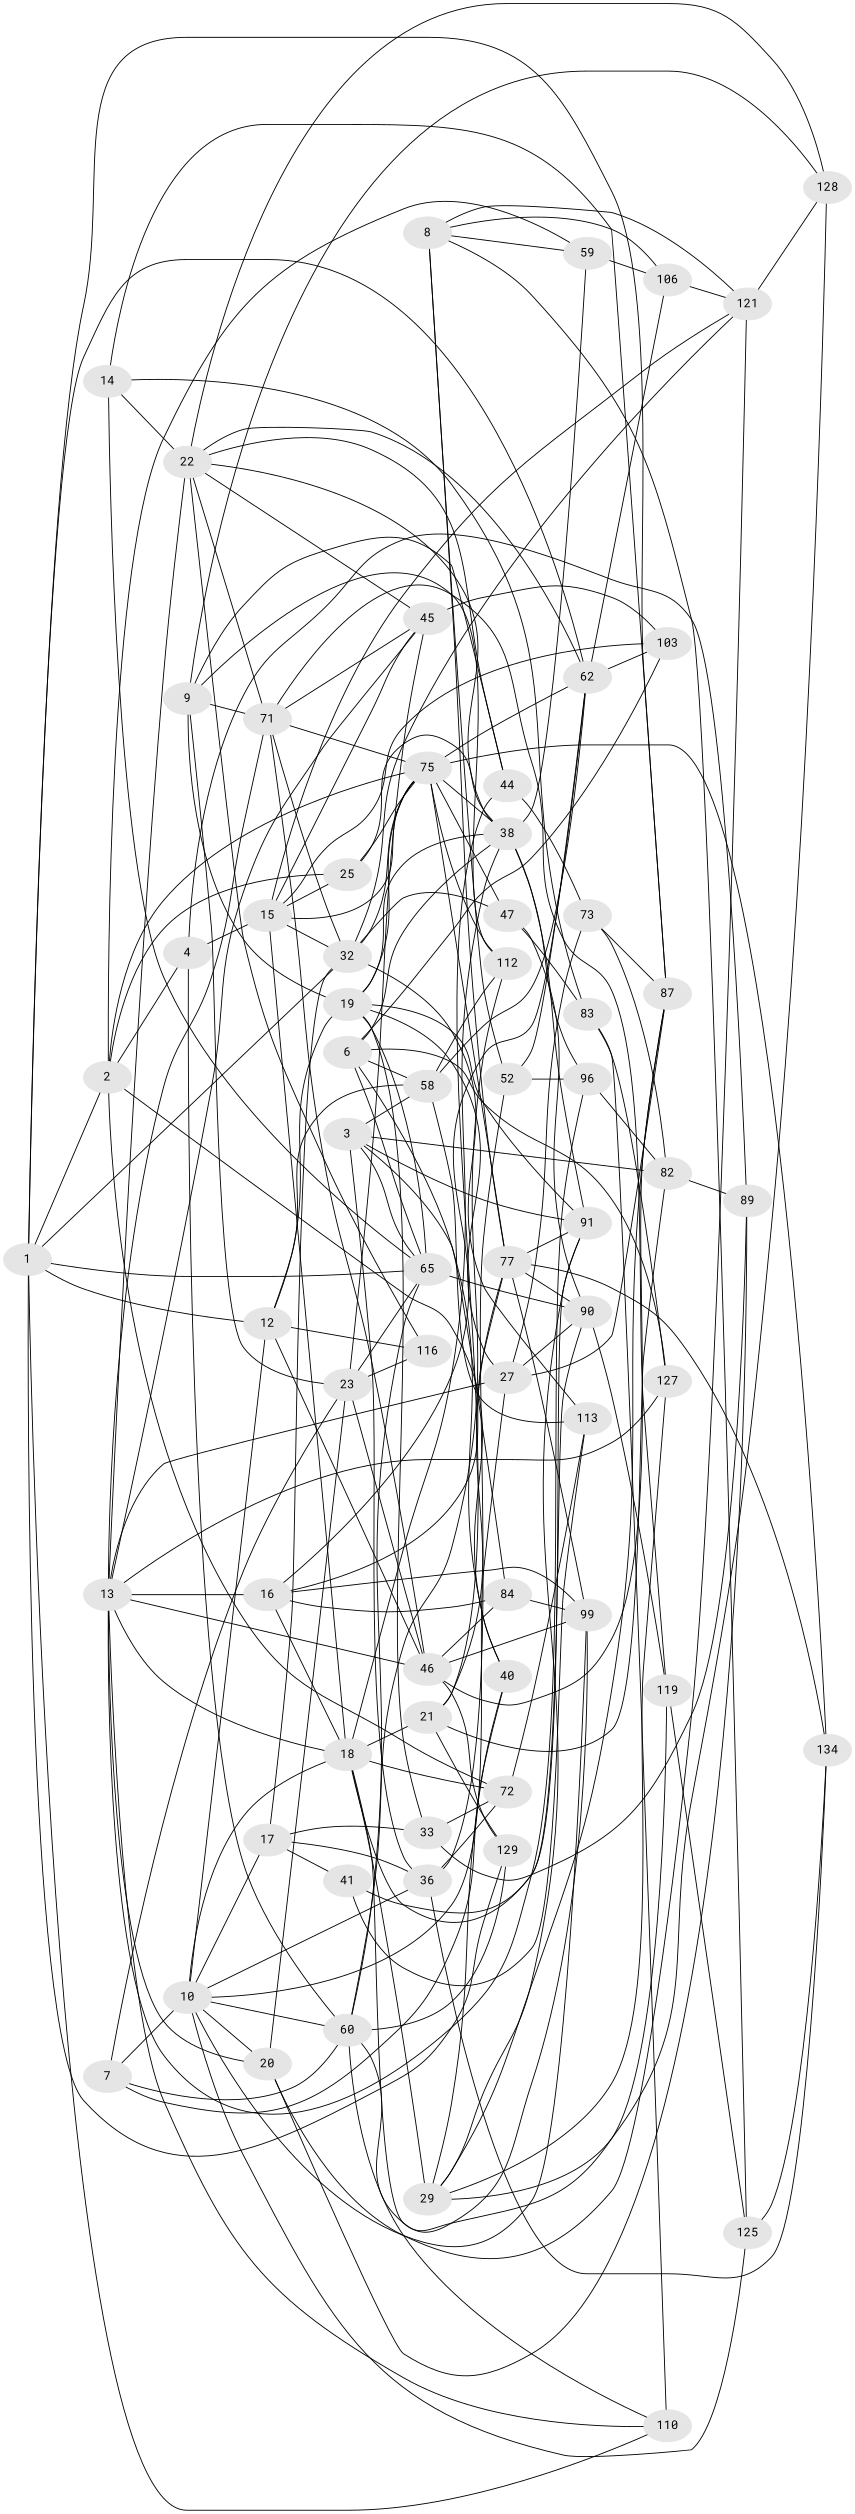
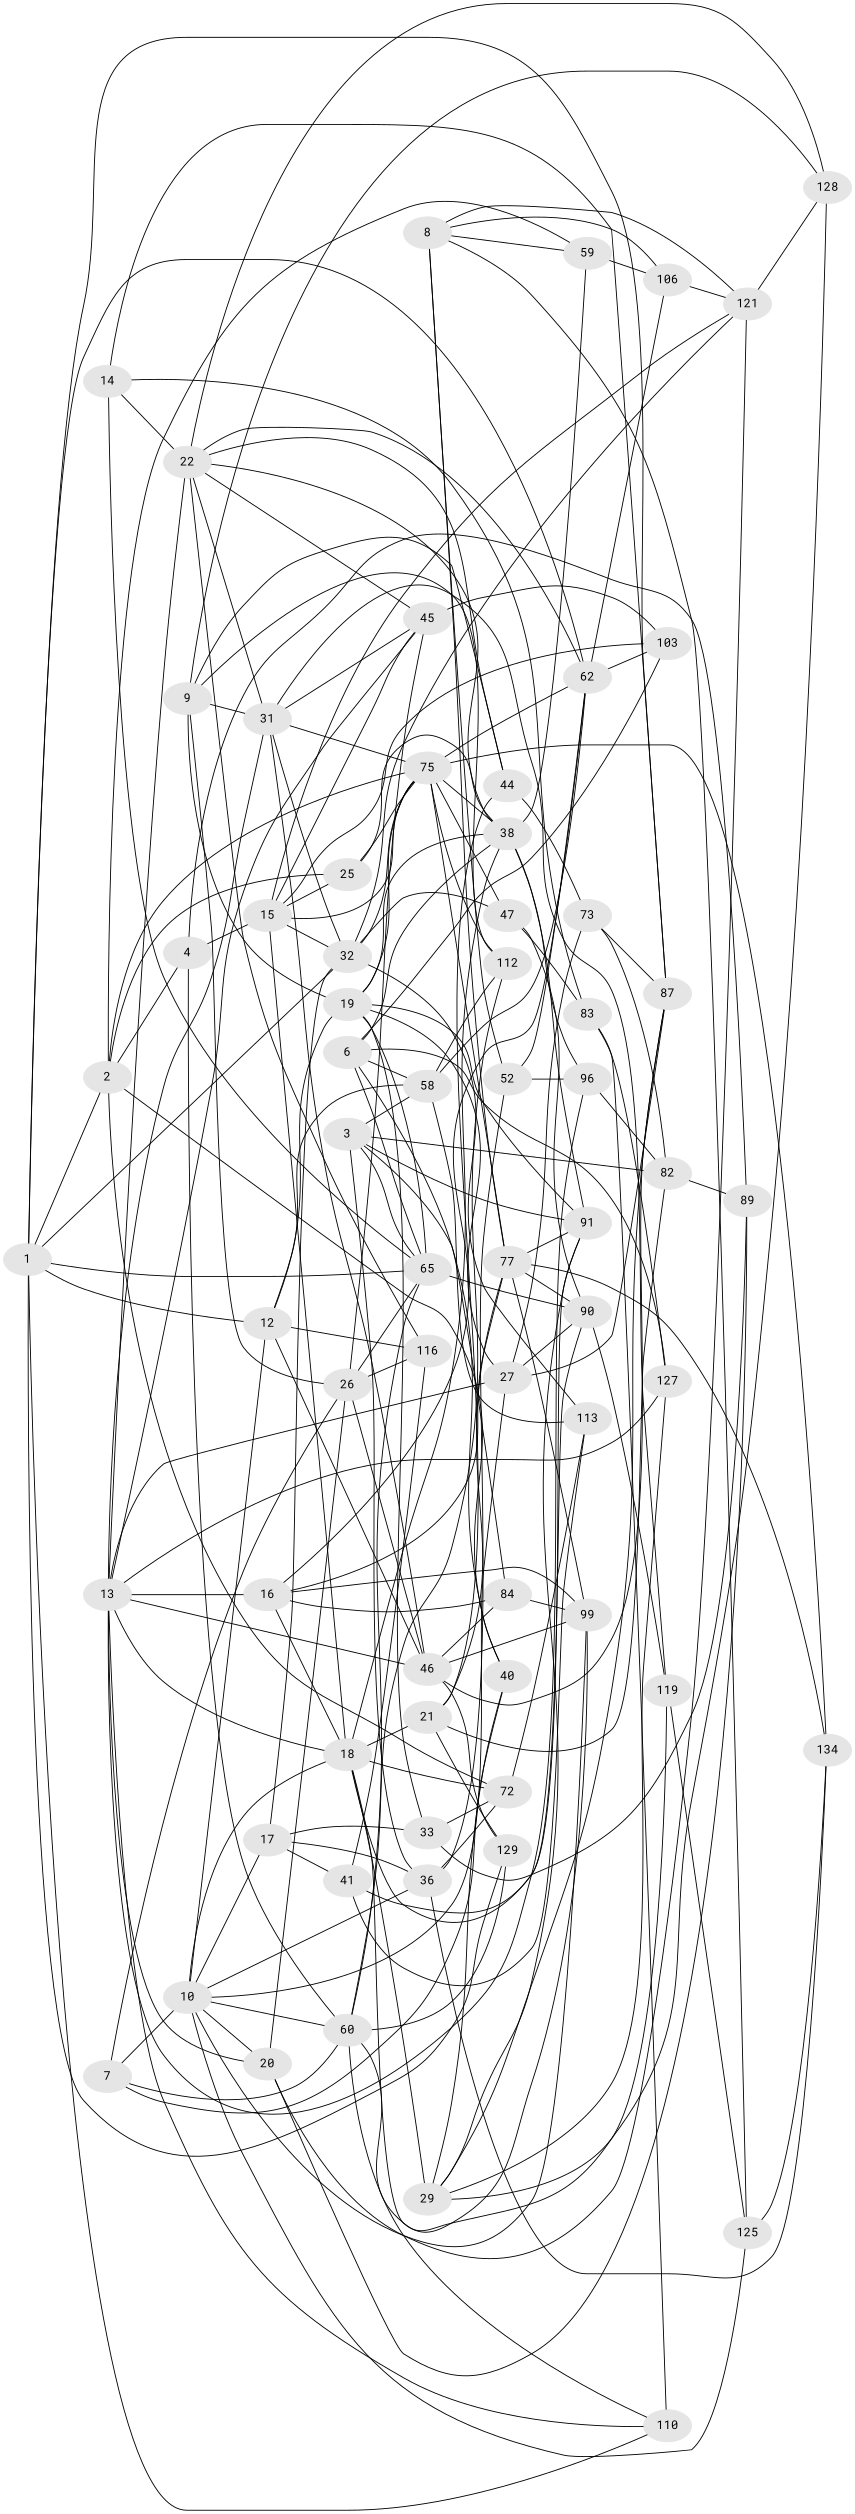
node "71": label "71" -> "31"
node "23": label "23" -> "26"
edge "116" -- "41": added
